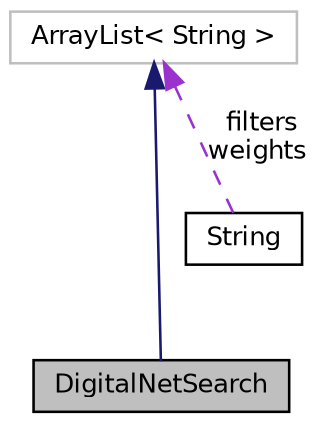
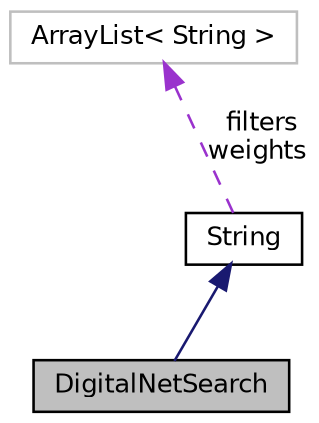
edge "DigitalNetSearch" -> "ArrayList< String >": now "DigitalNetSearch" -> "String"
